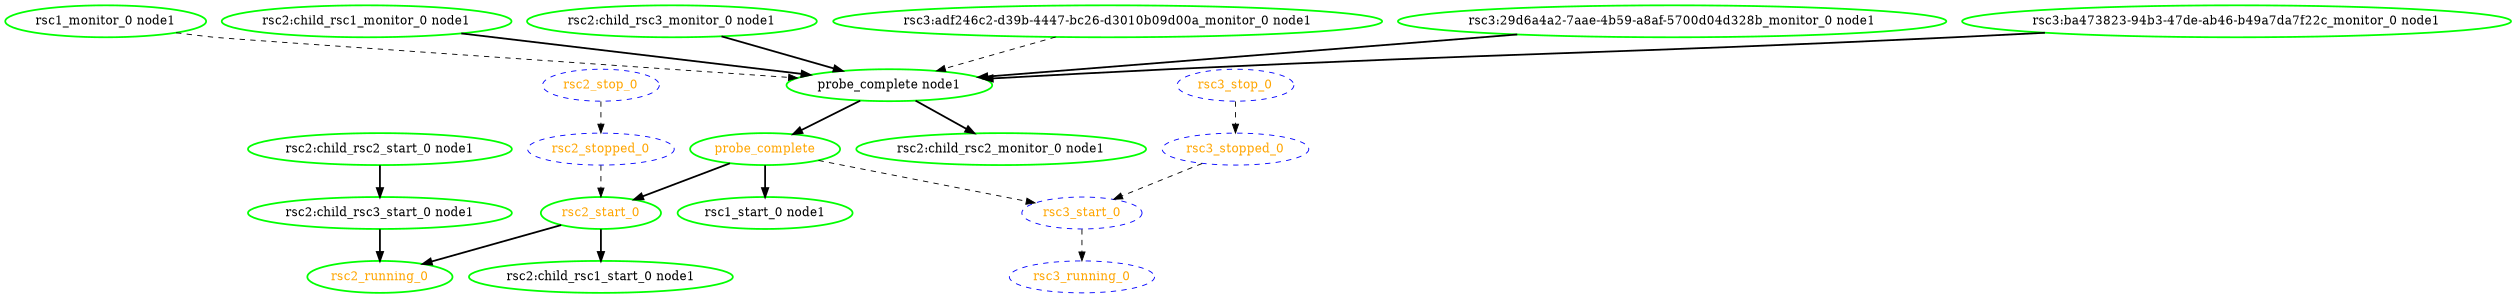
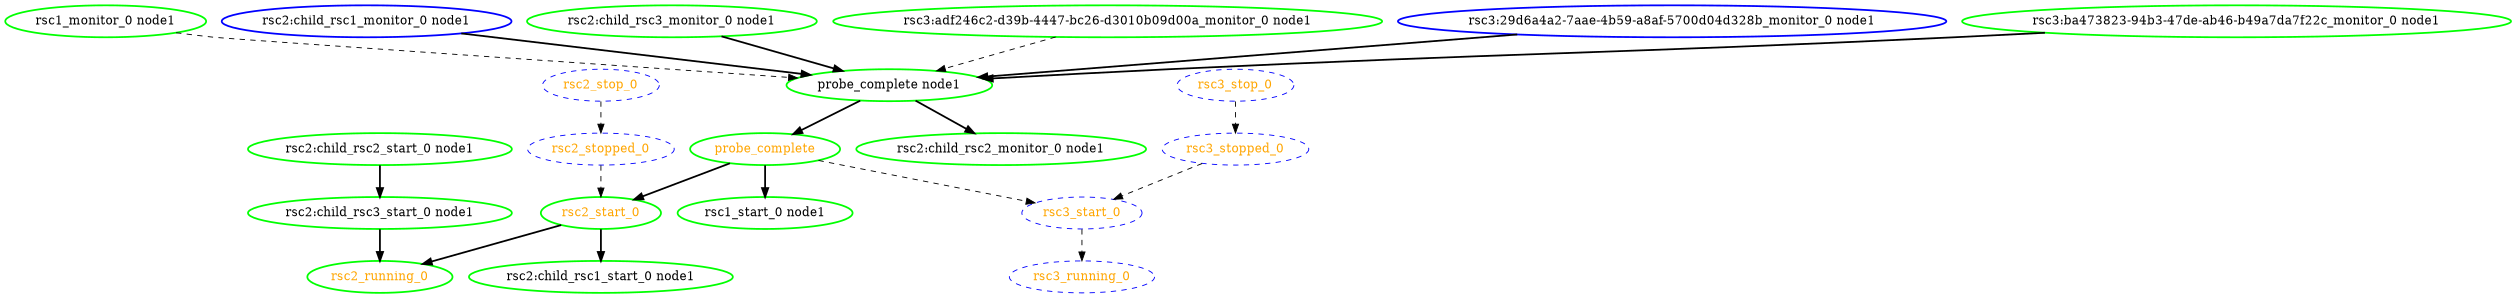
node "rsc2:child_rsc1_monitor_0 node1": color green -> blue
node "rsc3:29d6a4a2-7aae-4b59-a8af-5700d04d328b_monitor_0 node1": color green -> blue
